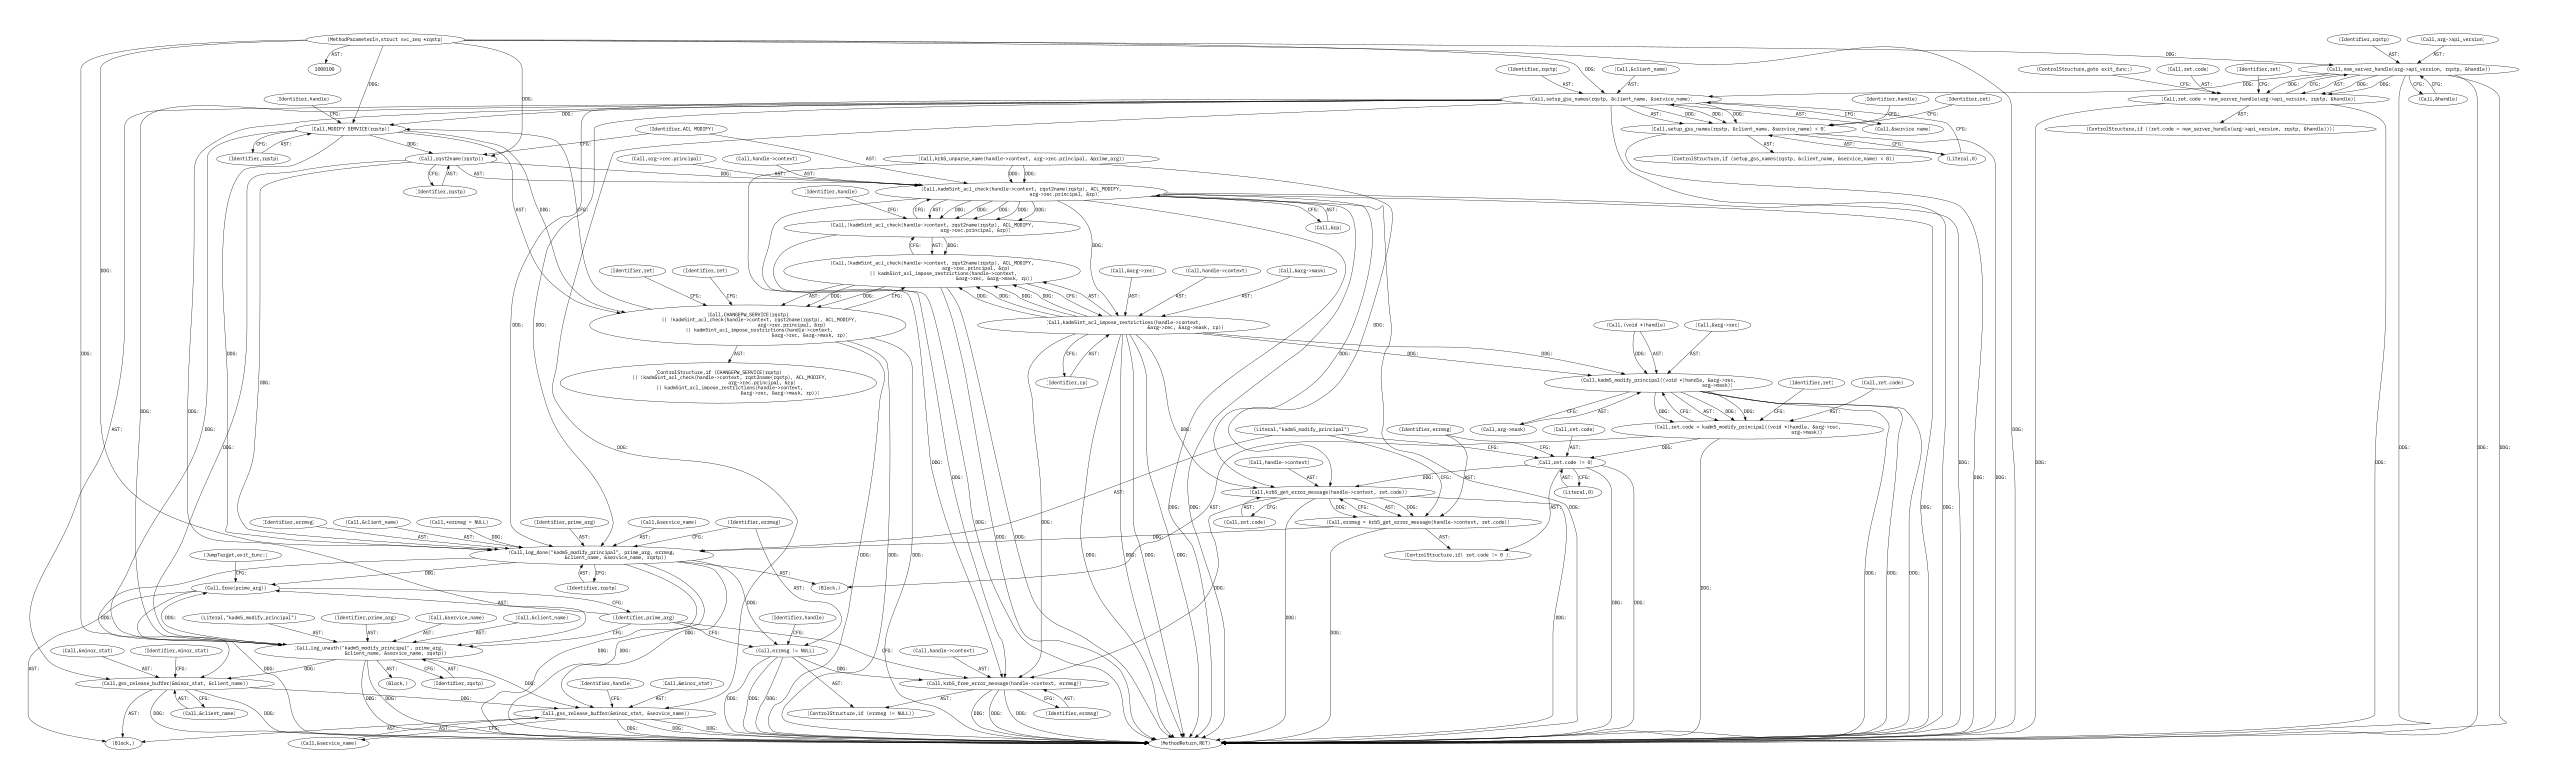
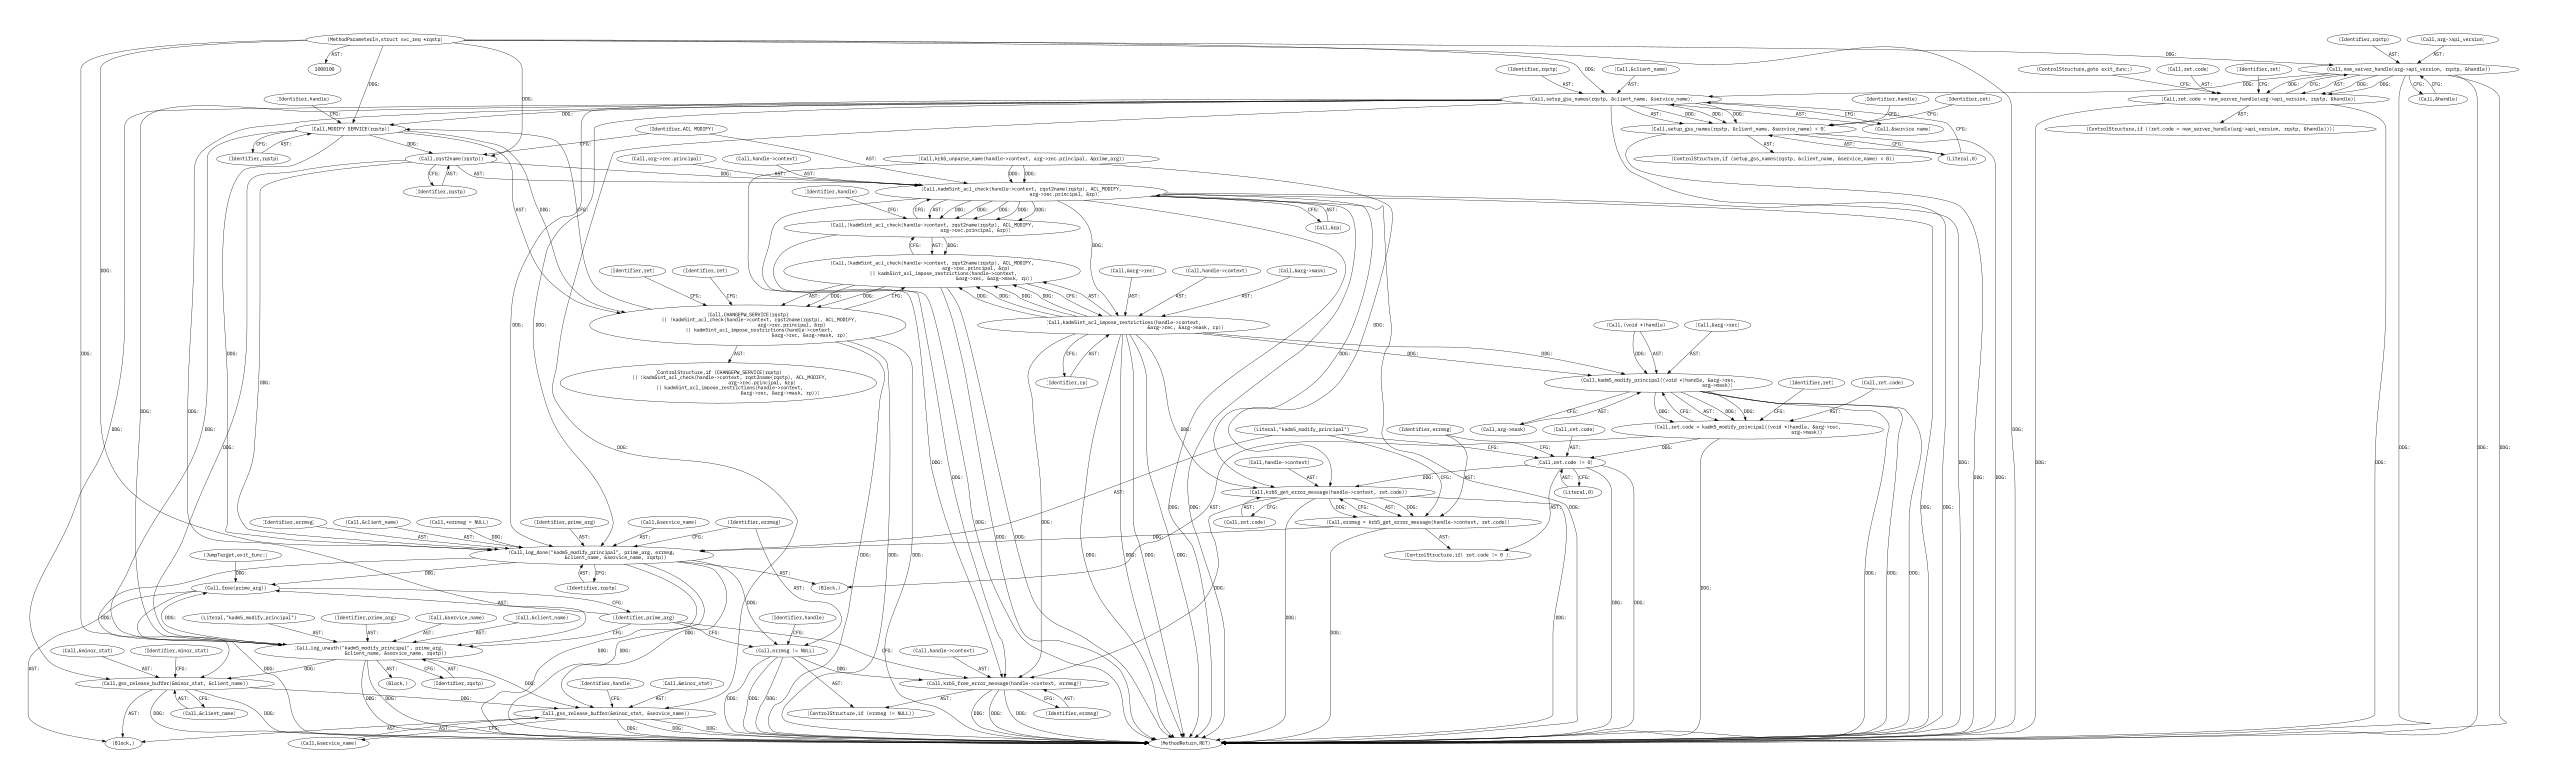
edge "(Call,setup_gss_names(rqstp, &client_name, &service_name))" -> "(Call,gss_release_buffer(&minor_stat, &client_name))": label "AST: " -> "DDG: "
edge "(JumpTarget,exit_func:)" -> "(Call,free(prime_arg))": label "CFG: " -> "DDG: "
